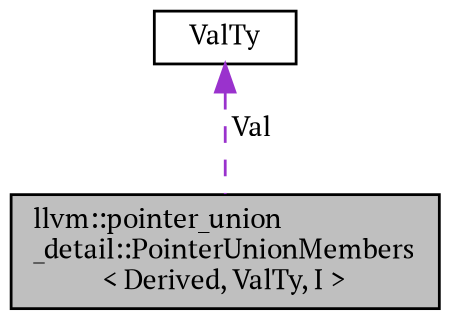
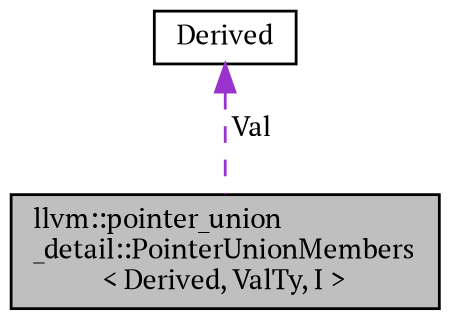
node "ValTy": label "ValTy" -> "Derived"
